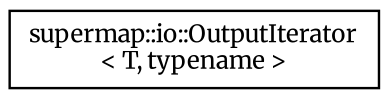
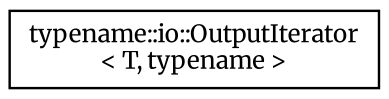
node "supermap::io::OutputIterator < T, typename >": label "supermap::io::OutputIterator < T, typename >" -> "typename::io::OutputIterator < T, typename >"
